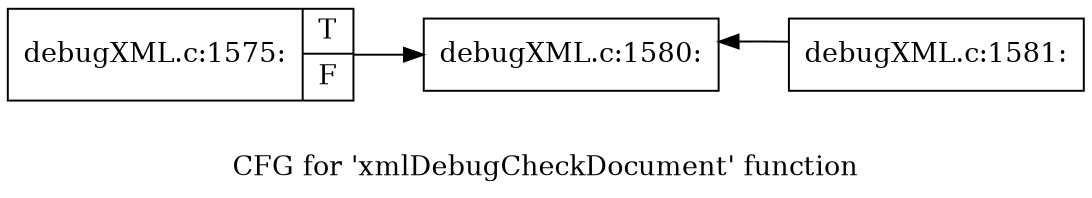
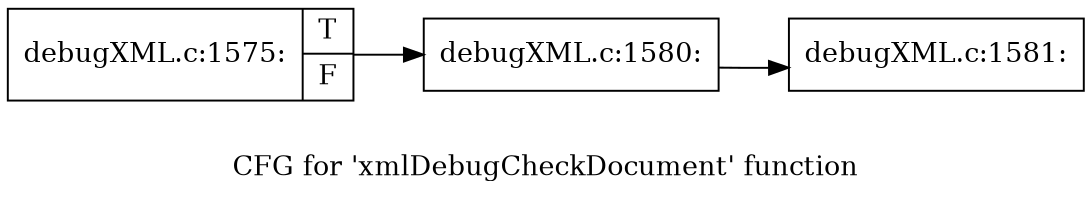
edge "debugXML.c:1581:" -> "debugXML.c:1580:": reversed
